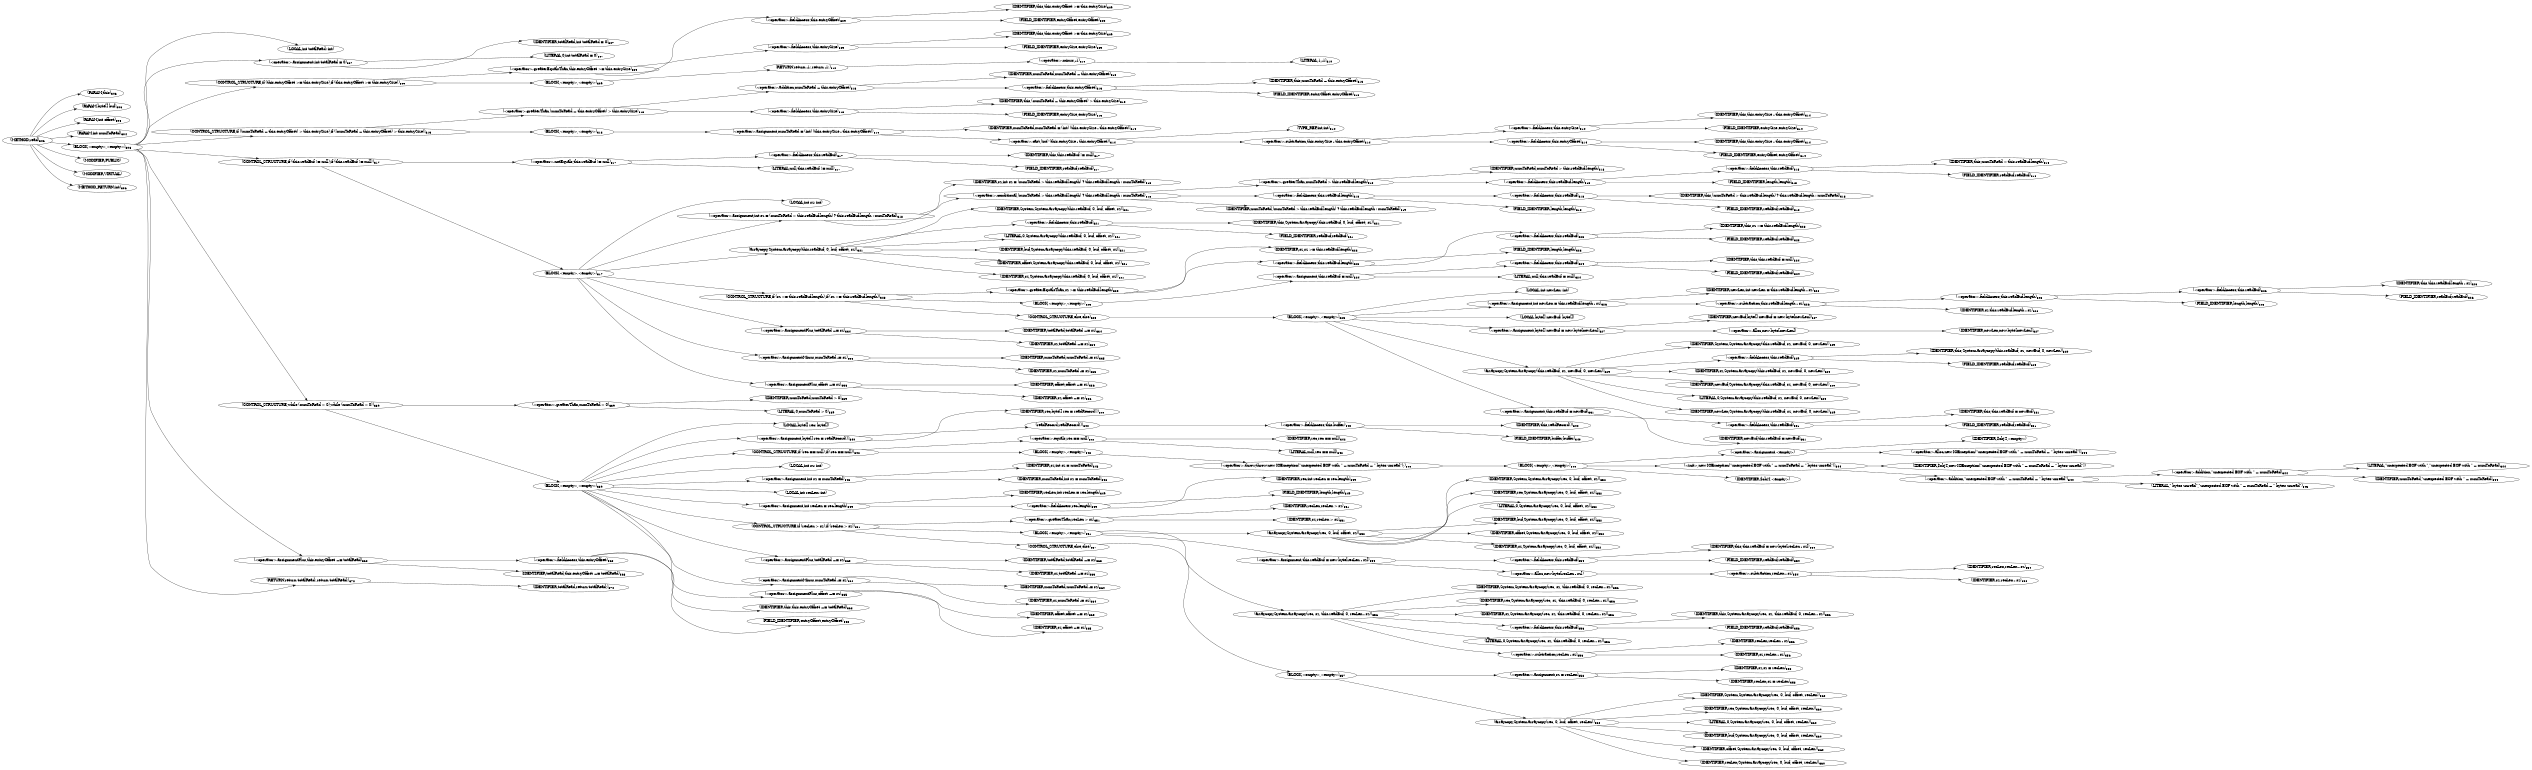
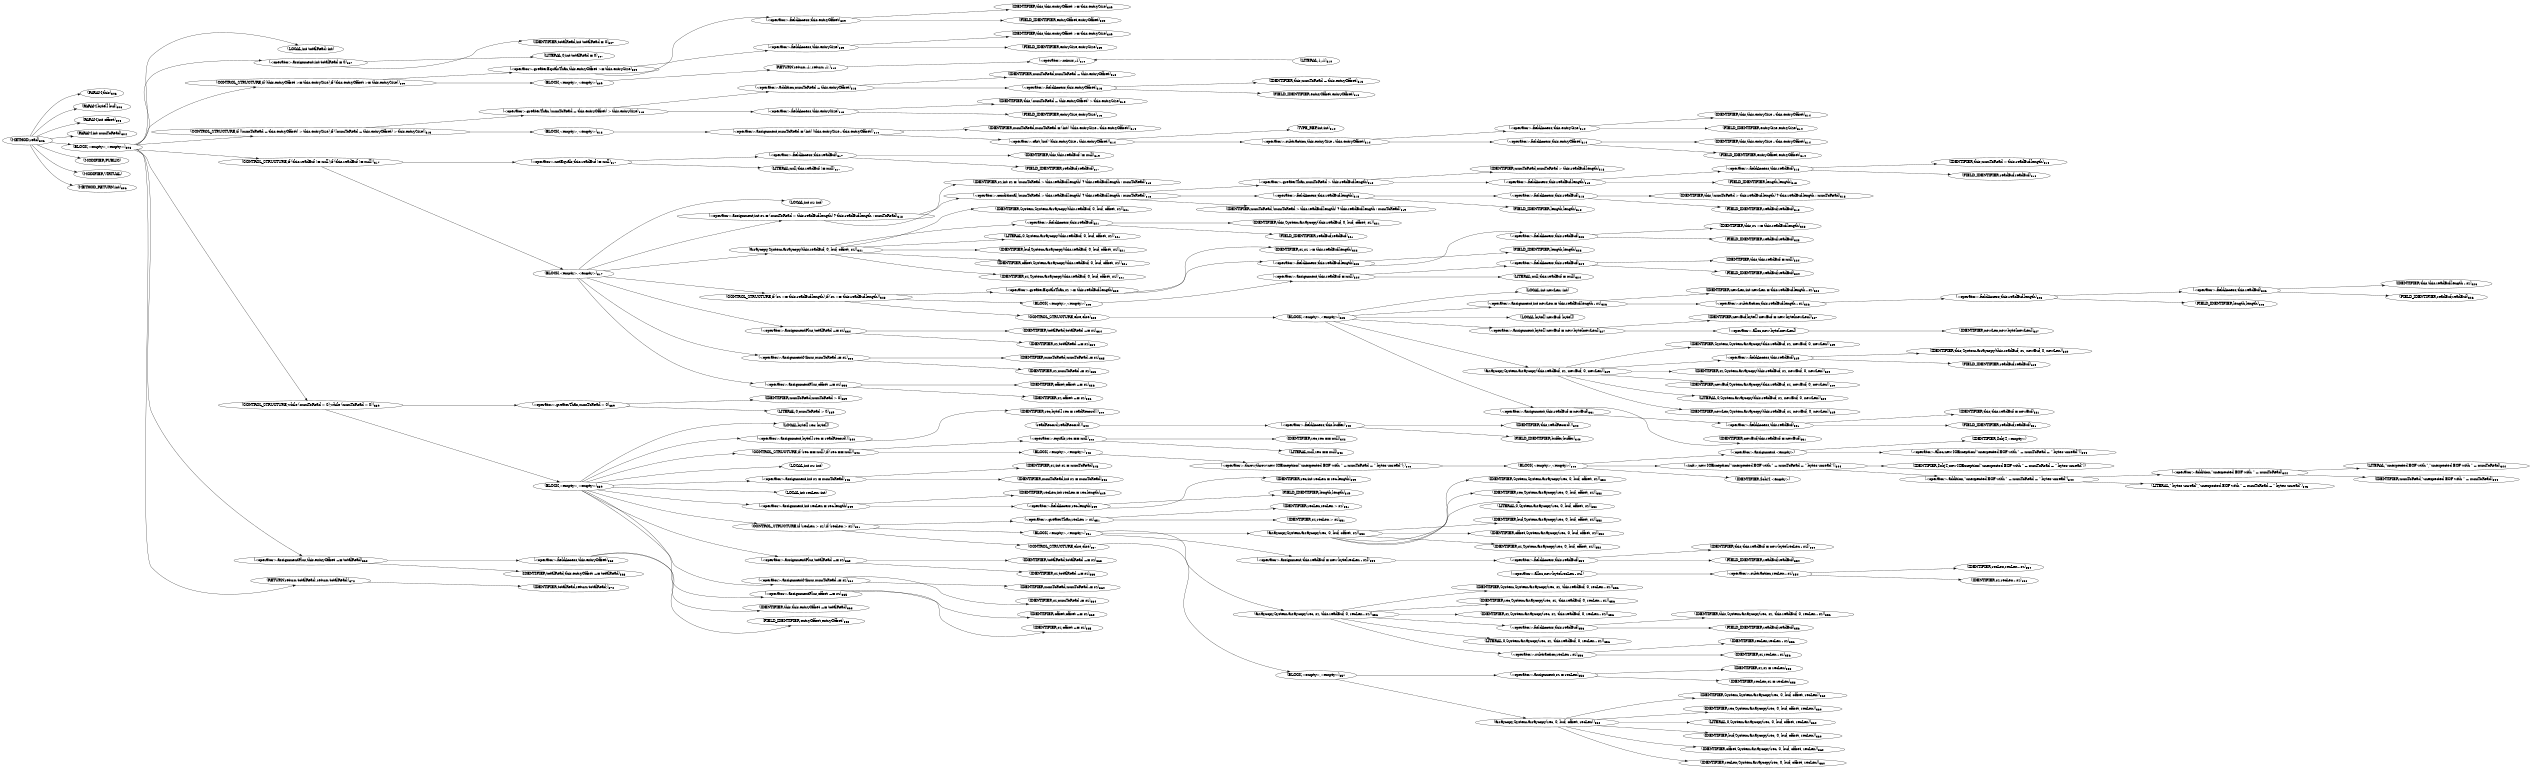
edge "(<operator>.minus,-1)" -> "(LITERAL,1,-1)": reversed
node "(IDENTIFIER,this,this.readBuf != null)": text "317" -> "319"
node "(IDENTIFIER,sz,this.readBuf.length - sz)": removed
edge "(<operator>.assignment,byte[] rec = readRecord())" -> "(readRecord,readRecord())": removed
edge "(<operator>.assignment,this.readBuf = new byte[recLen - sz])" -> "(<operator>.alloc,new byte[recLen - sz])": removed
